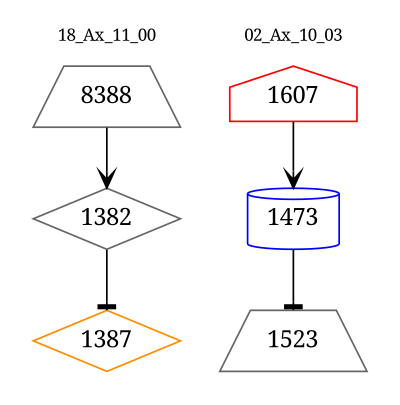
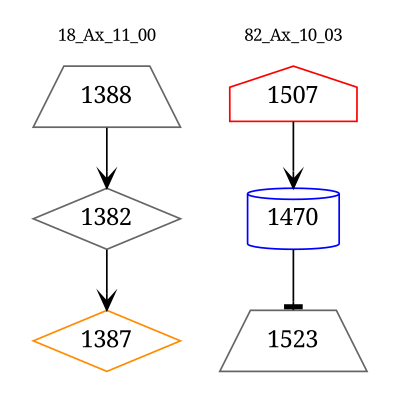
cluster "02_Ax_10_03": label "02_Ax_10_03" -> "82_Ax_10_03"
node "8388": label "8388" -> "1388"
node "1607": label "1607" -> "1507"
node "1473": label "1473" -> "1470"
edge "1382" -> "1387": arrowhead tee -> vee
